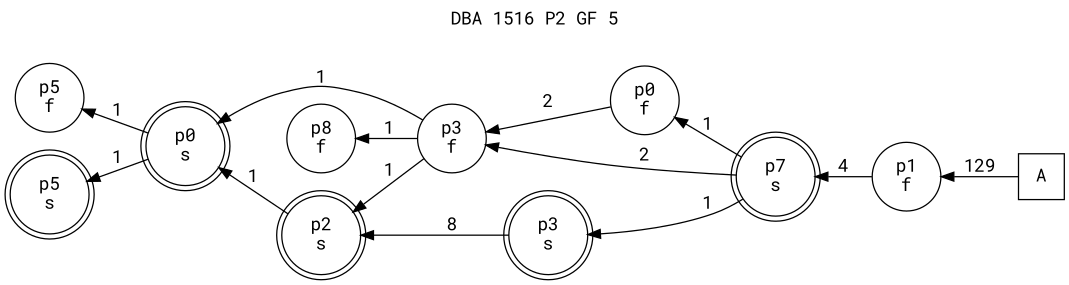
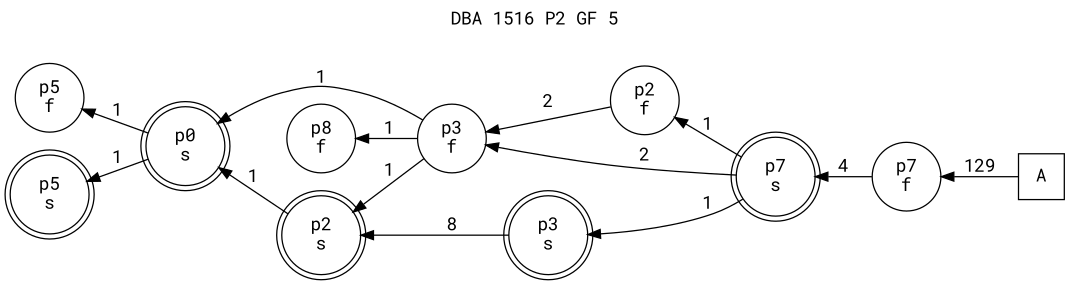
node "p0 f": label "p0 f" -> "p2 f"
node "p1 f": label "p1 f" -> "p7 f"
